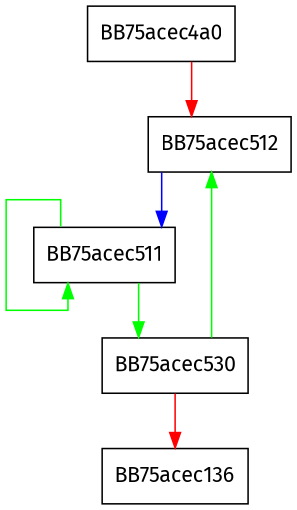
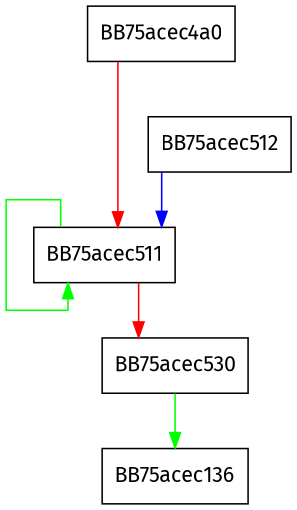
edge "BB75acec4a0" -> "BB75acec512": now "BB75acec4a0" -> "BB75acec511"
edge "BB75acec530" -> "BB75acec512": removed
edge "BB75acec511" -> "BB75acec530": color green -> red
edge "BB75acec530" -> "BB75acec136": color red -> green
